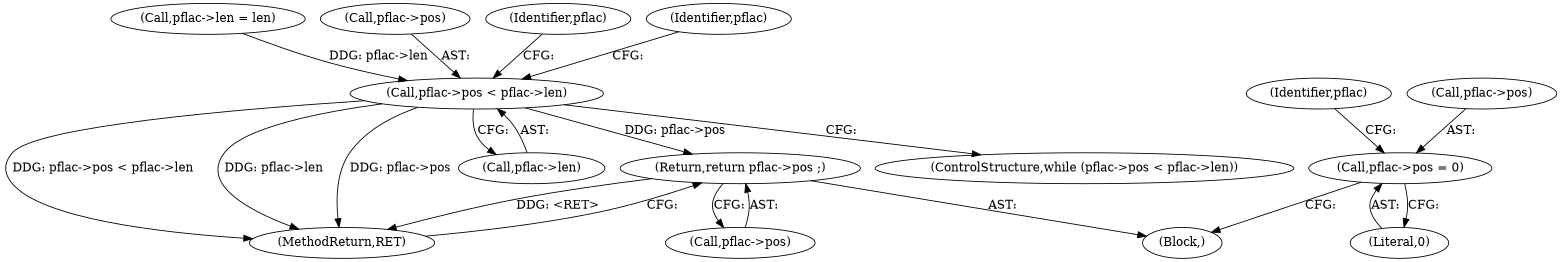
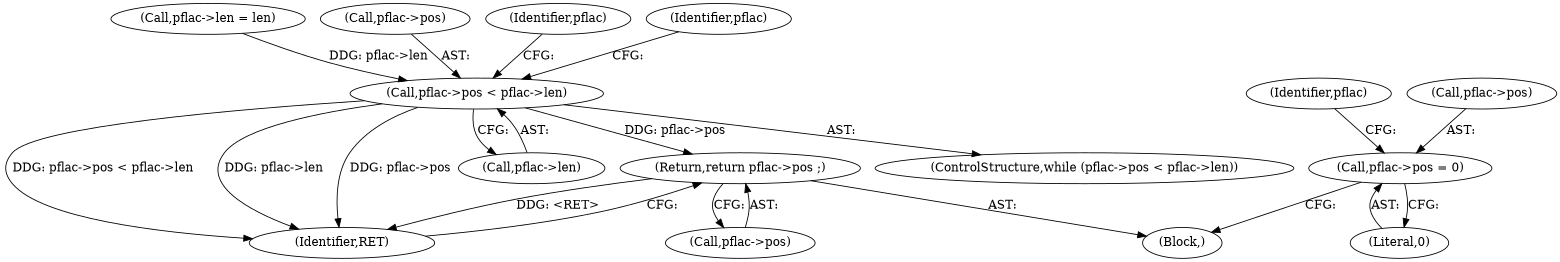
edge "(Call,pflac->pos < pflac->len)" -> "(ControlStructure,while (pflac->pos < pflac->len))": label "CFG: " -> "AST: "
node "(MethodReturn,RET)": label "(MethodReturn,RET)" -> "(Identifier,RET)"
